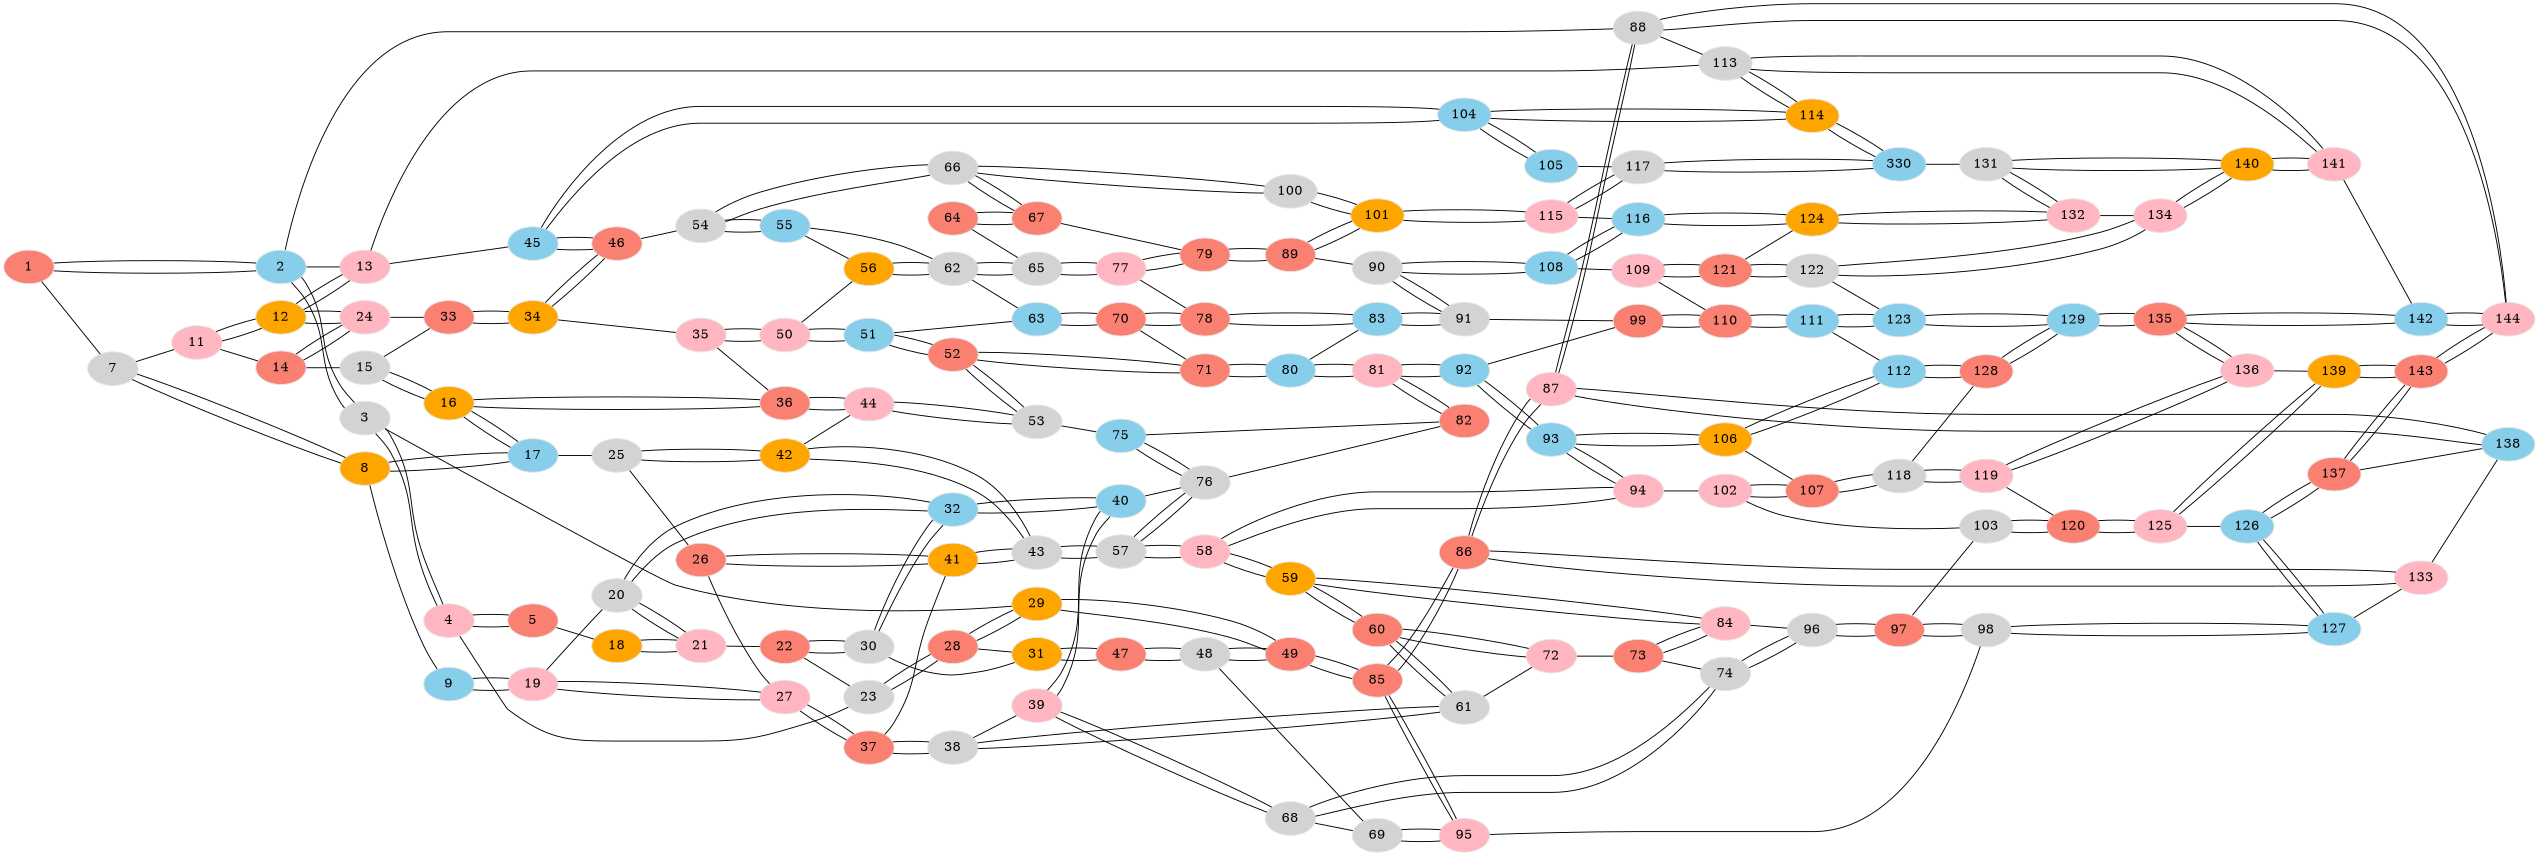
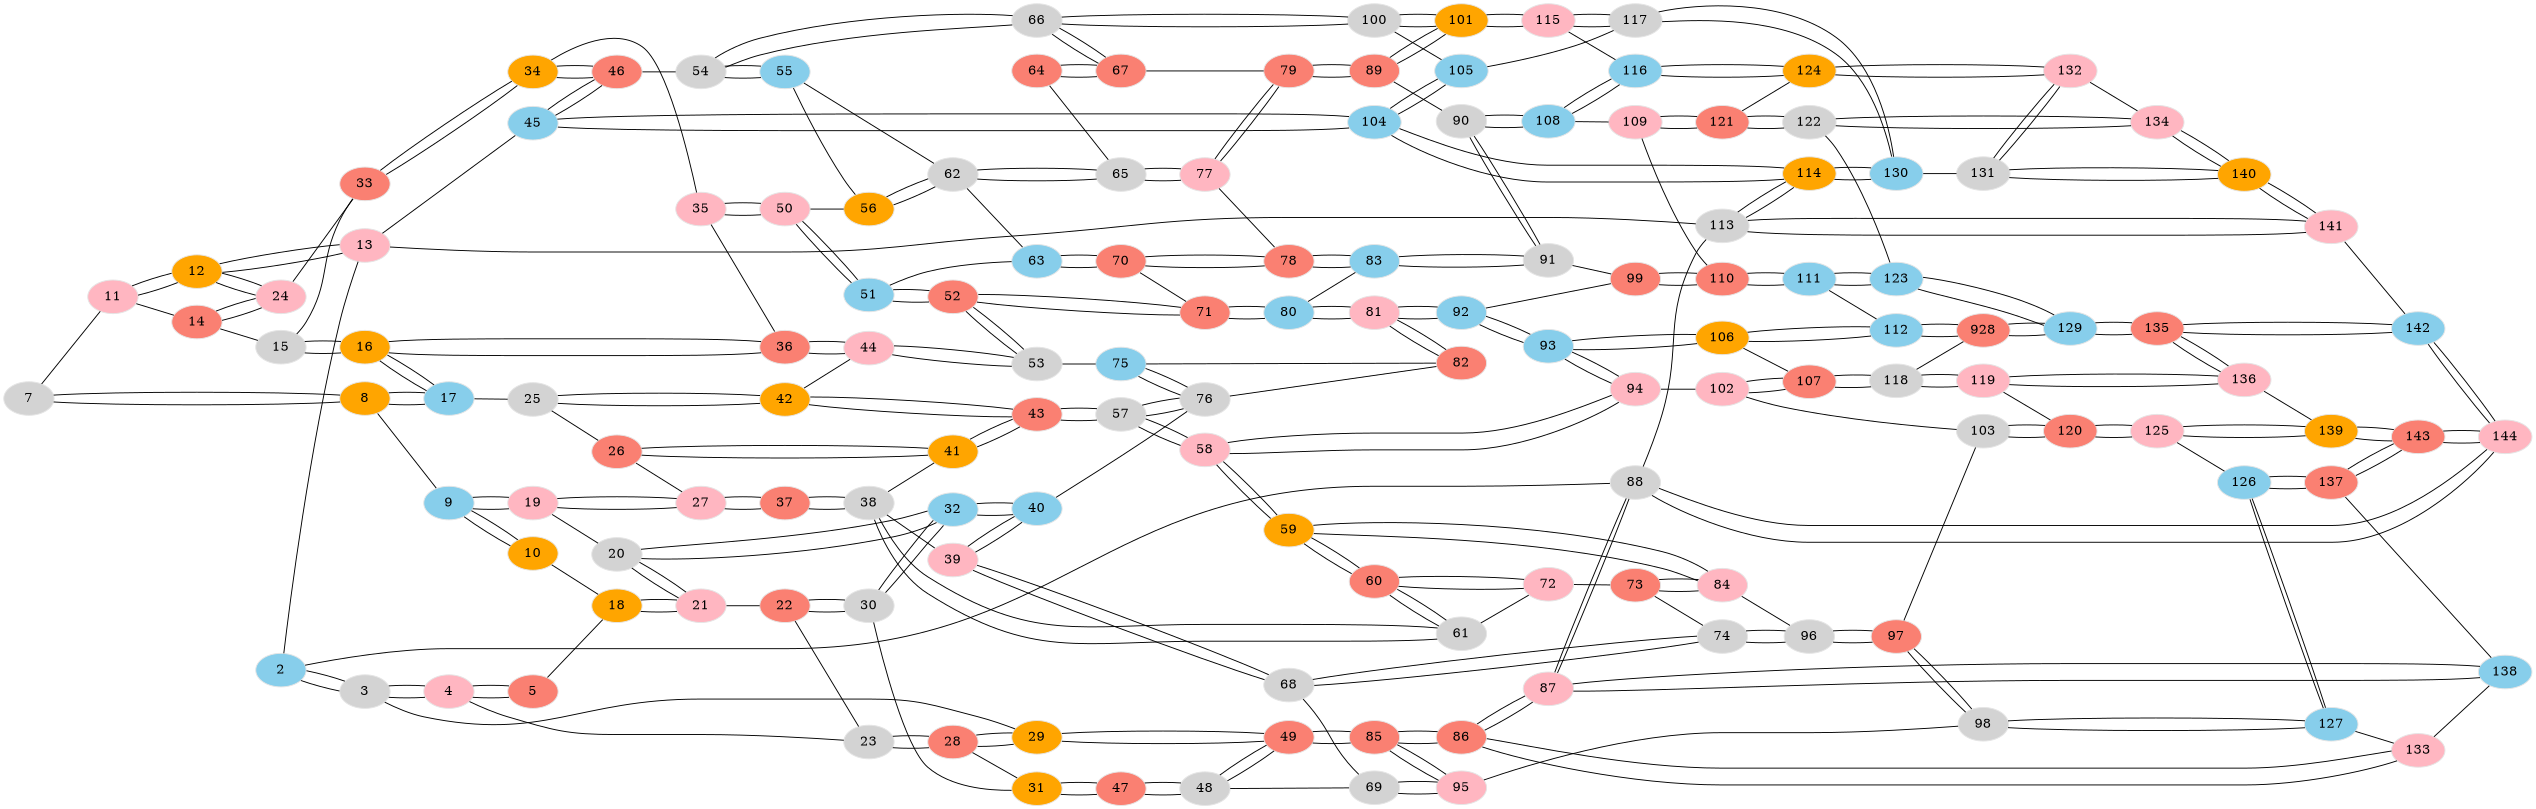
edge "100" -- "105": added
node "330": label "330" -> "130"
node "1": removed
node "128": label "128" -> "928"
node "10": added
node "43": fillcolor lightgrey -> salmon
edge "41" -- "37": now "41" -- "38"
